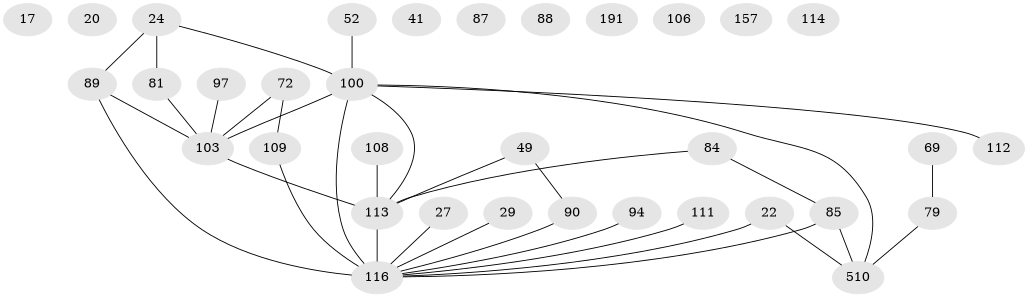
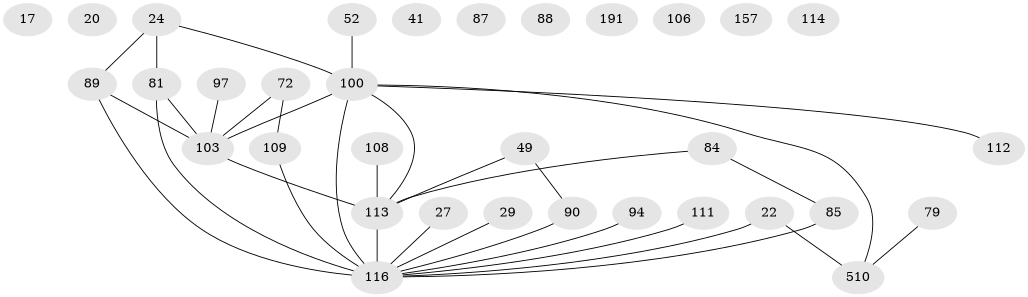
node "69": removed
edge "81" -- "116": added
edge "85" -- "510": removed
